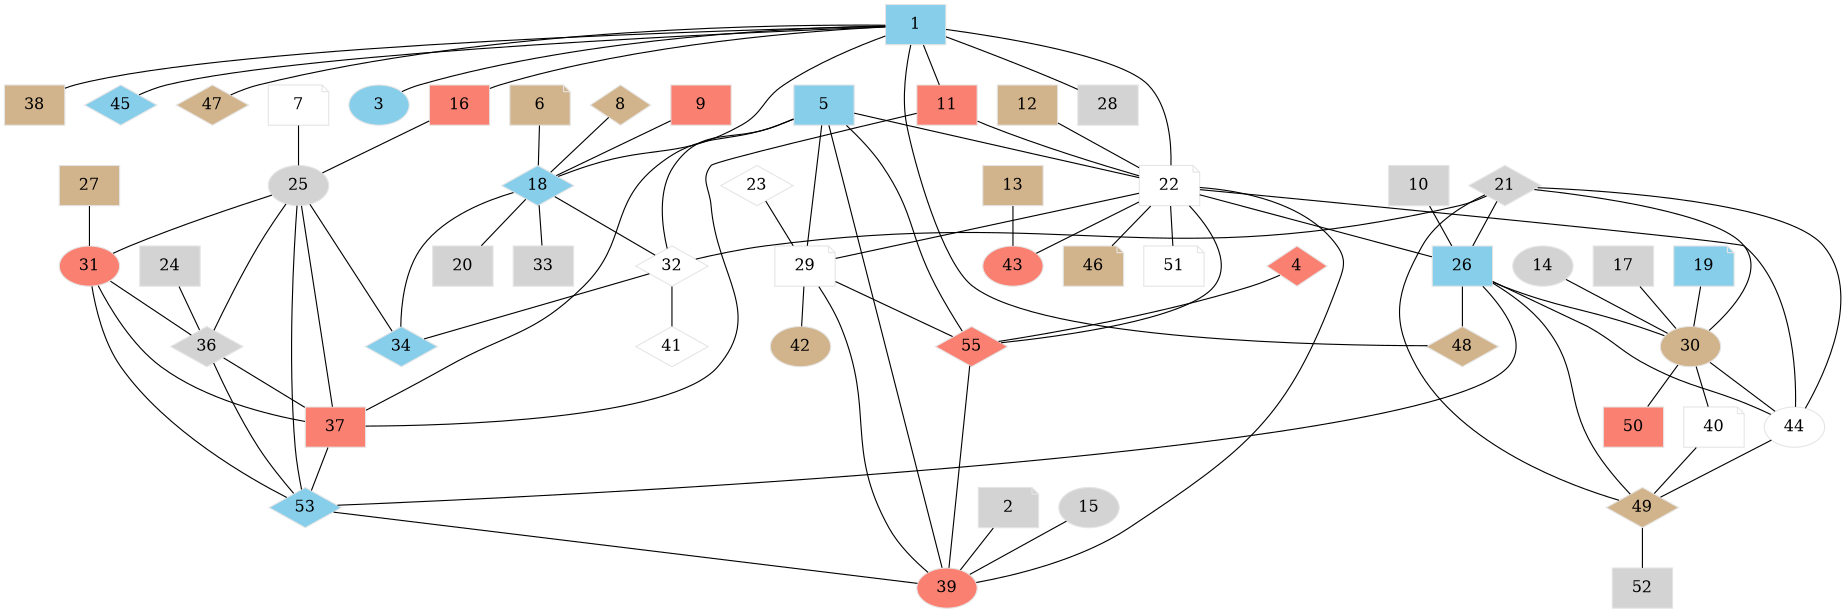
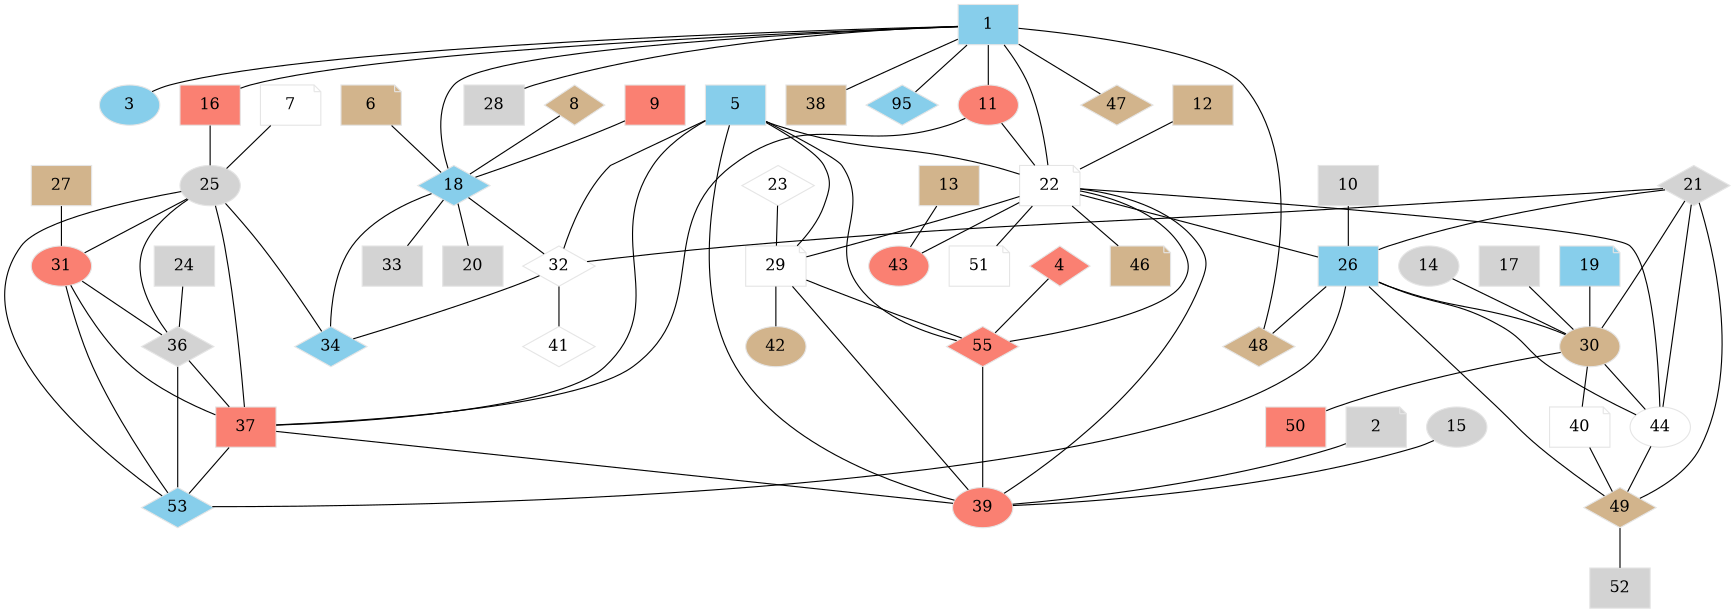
node "45": label "45" -> "95"
node "11": shape box -> ellipse
edge "53" -- "39": now "37" -- "39"
